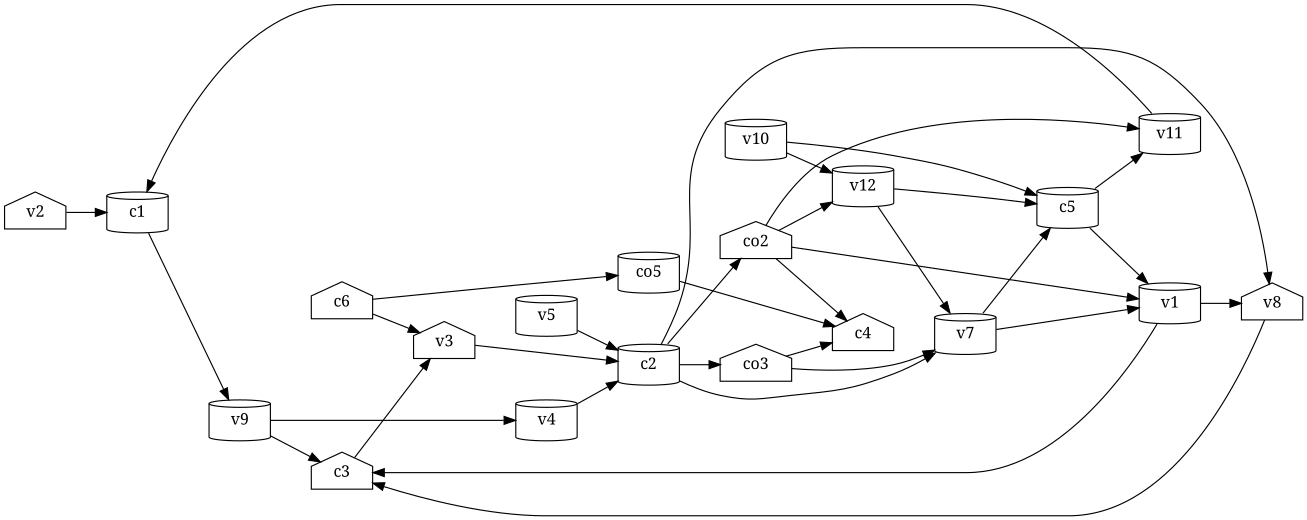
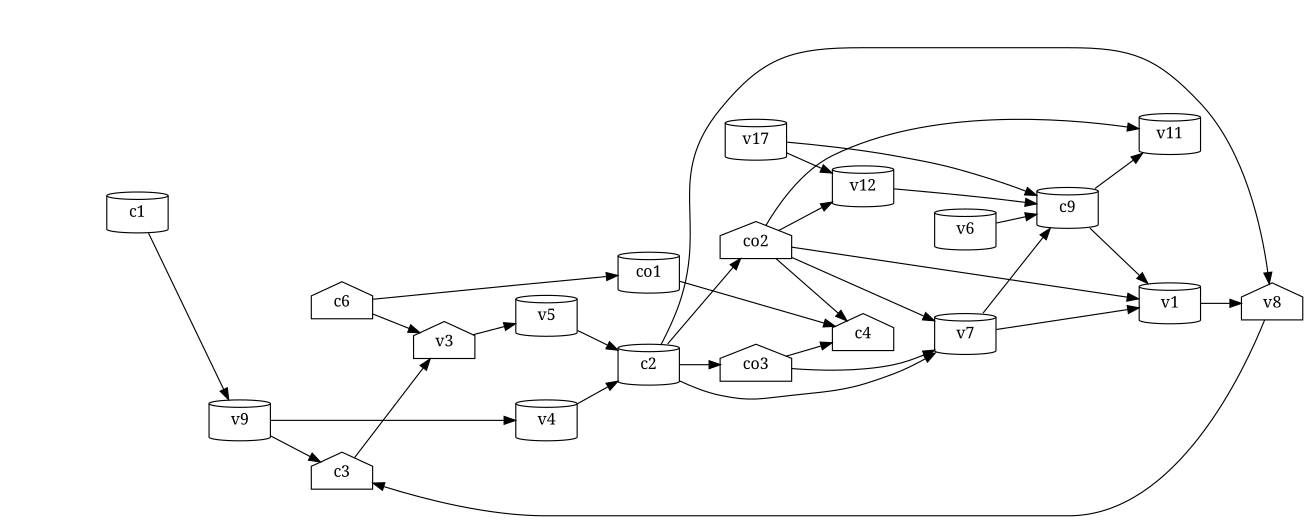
edge "v11" -> "c1": removed
node "v10": label "v10" -> "v17"
node "c5": label "c5" -> "c9"
node "v2": removed
node "v6": added
edge "v12" -> "v7": now "co2" -> "v7"
node "co5": label "co5" -> "co1"
edge "v3" -> "c2": now "v3" -> "v5"
edge "v1" -> "c3": removed
